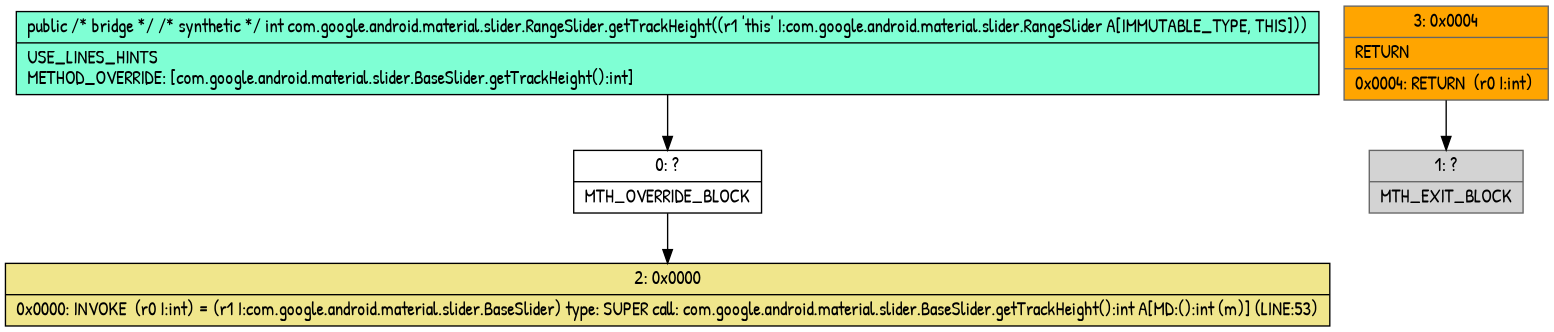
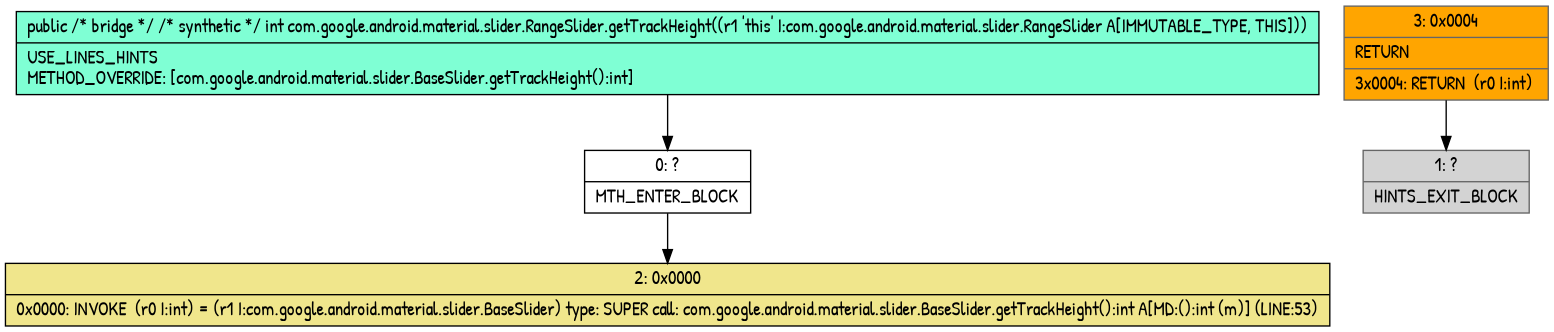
node "3: 0x0004": text "0x0004: RETURN  (r0 I:int)" -> "3x0004: RETURN  (r0 I:int)"
node "0: ?": text "MTH_OVERRIDE_BLOCK" -> "MTH_ENTER_BLOCK"
node "1: ?": text "MTH_EXIT_BLOCK" -> "HINTS_EXIT_BLOCK"
